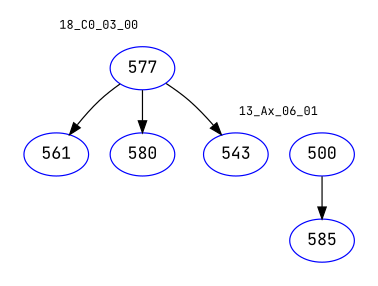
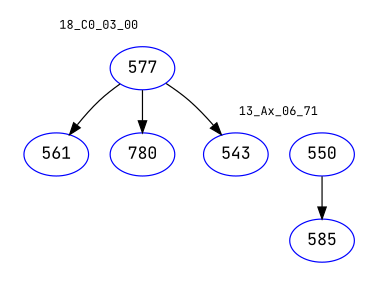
cluster "13_Ax_06_01": label "13_Ax_06_01" -> "13_Ax_06_71"
node "580": label "580" -> "780"
node "500": label "500" -> "550"
